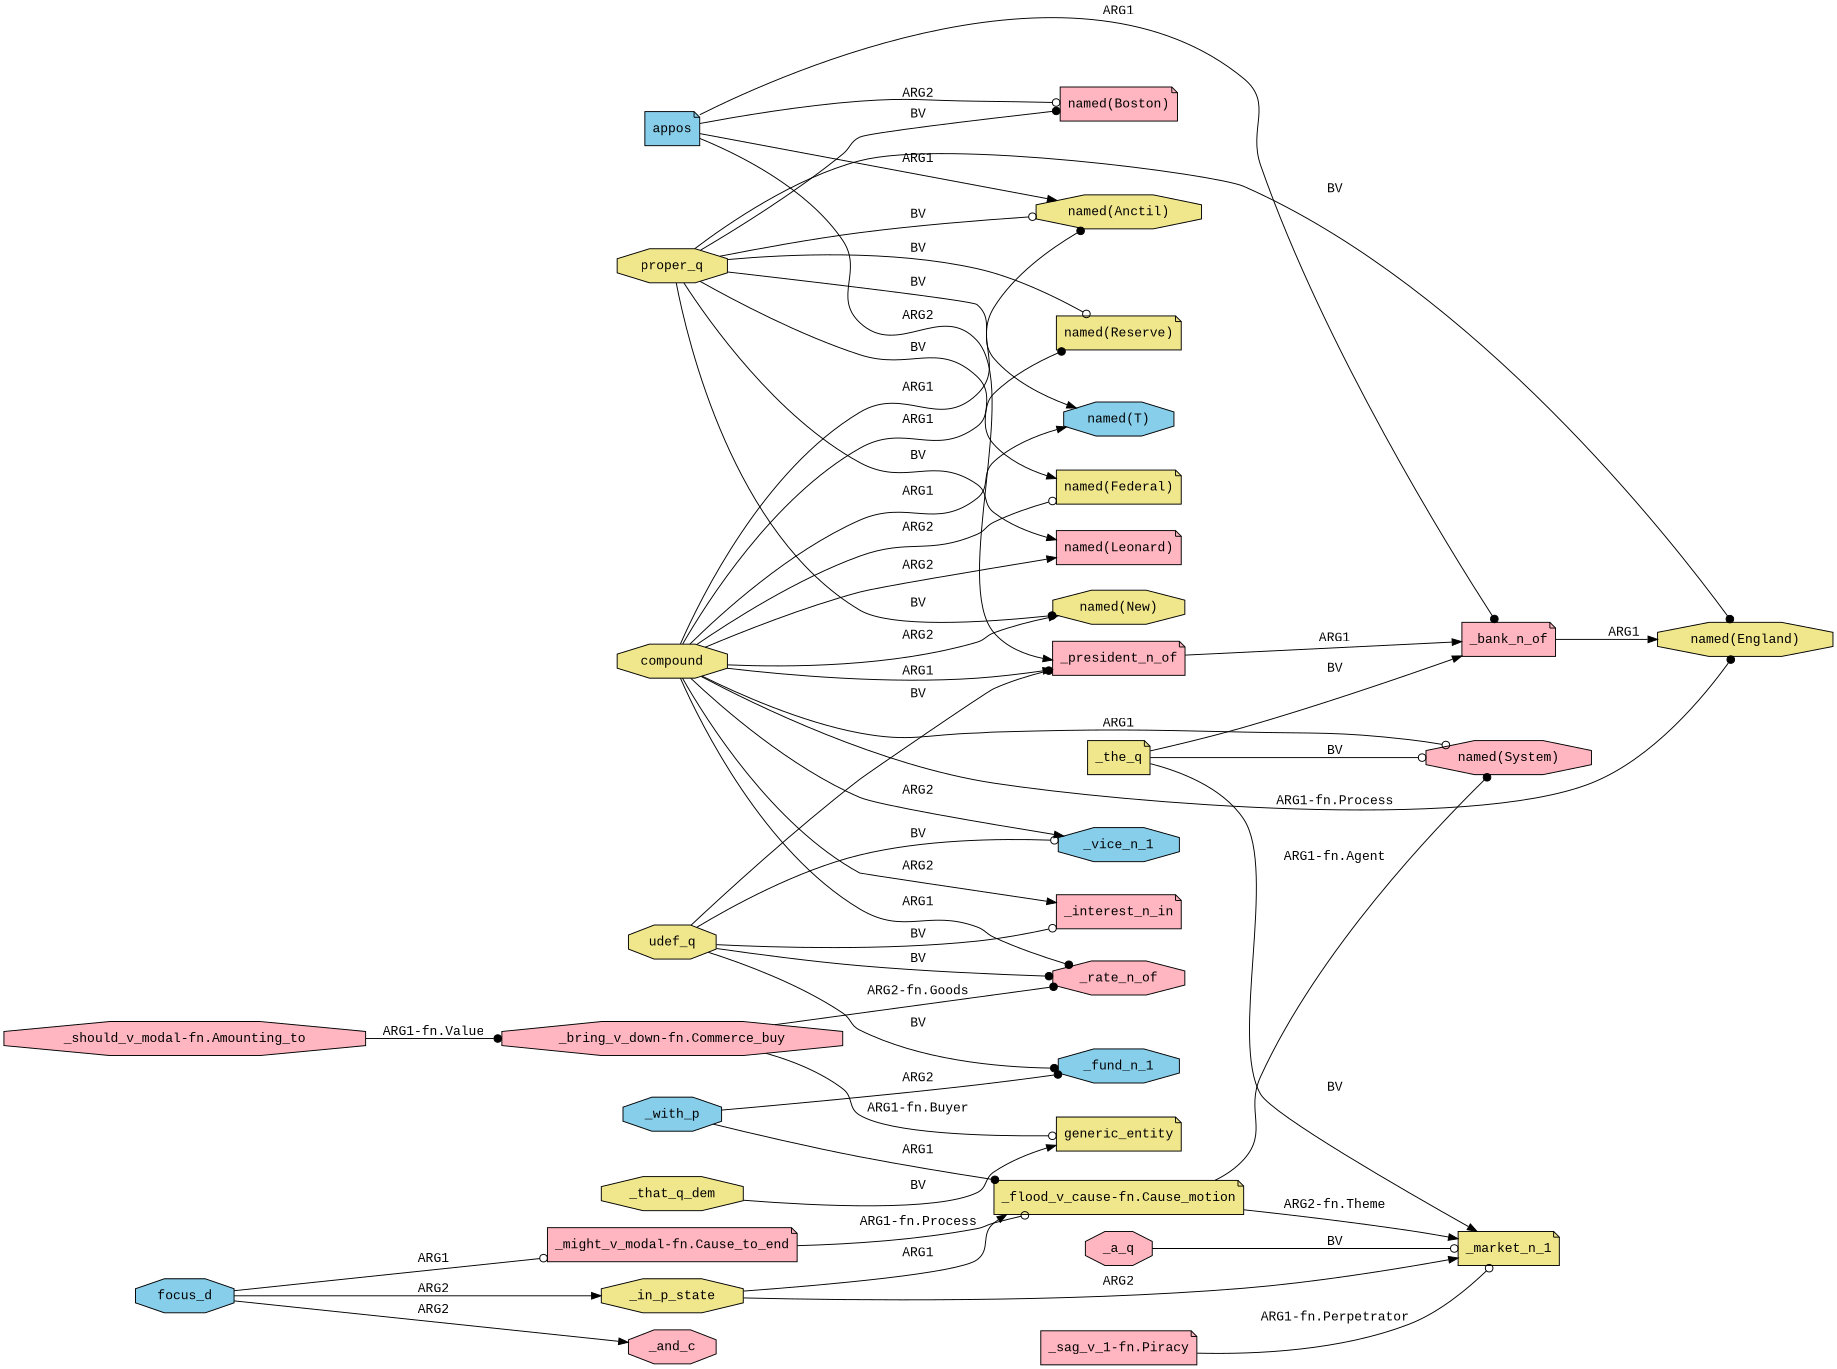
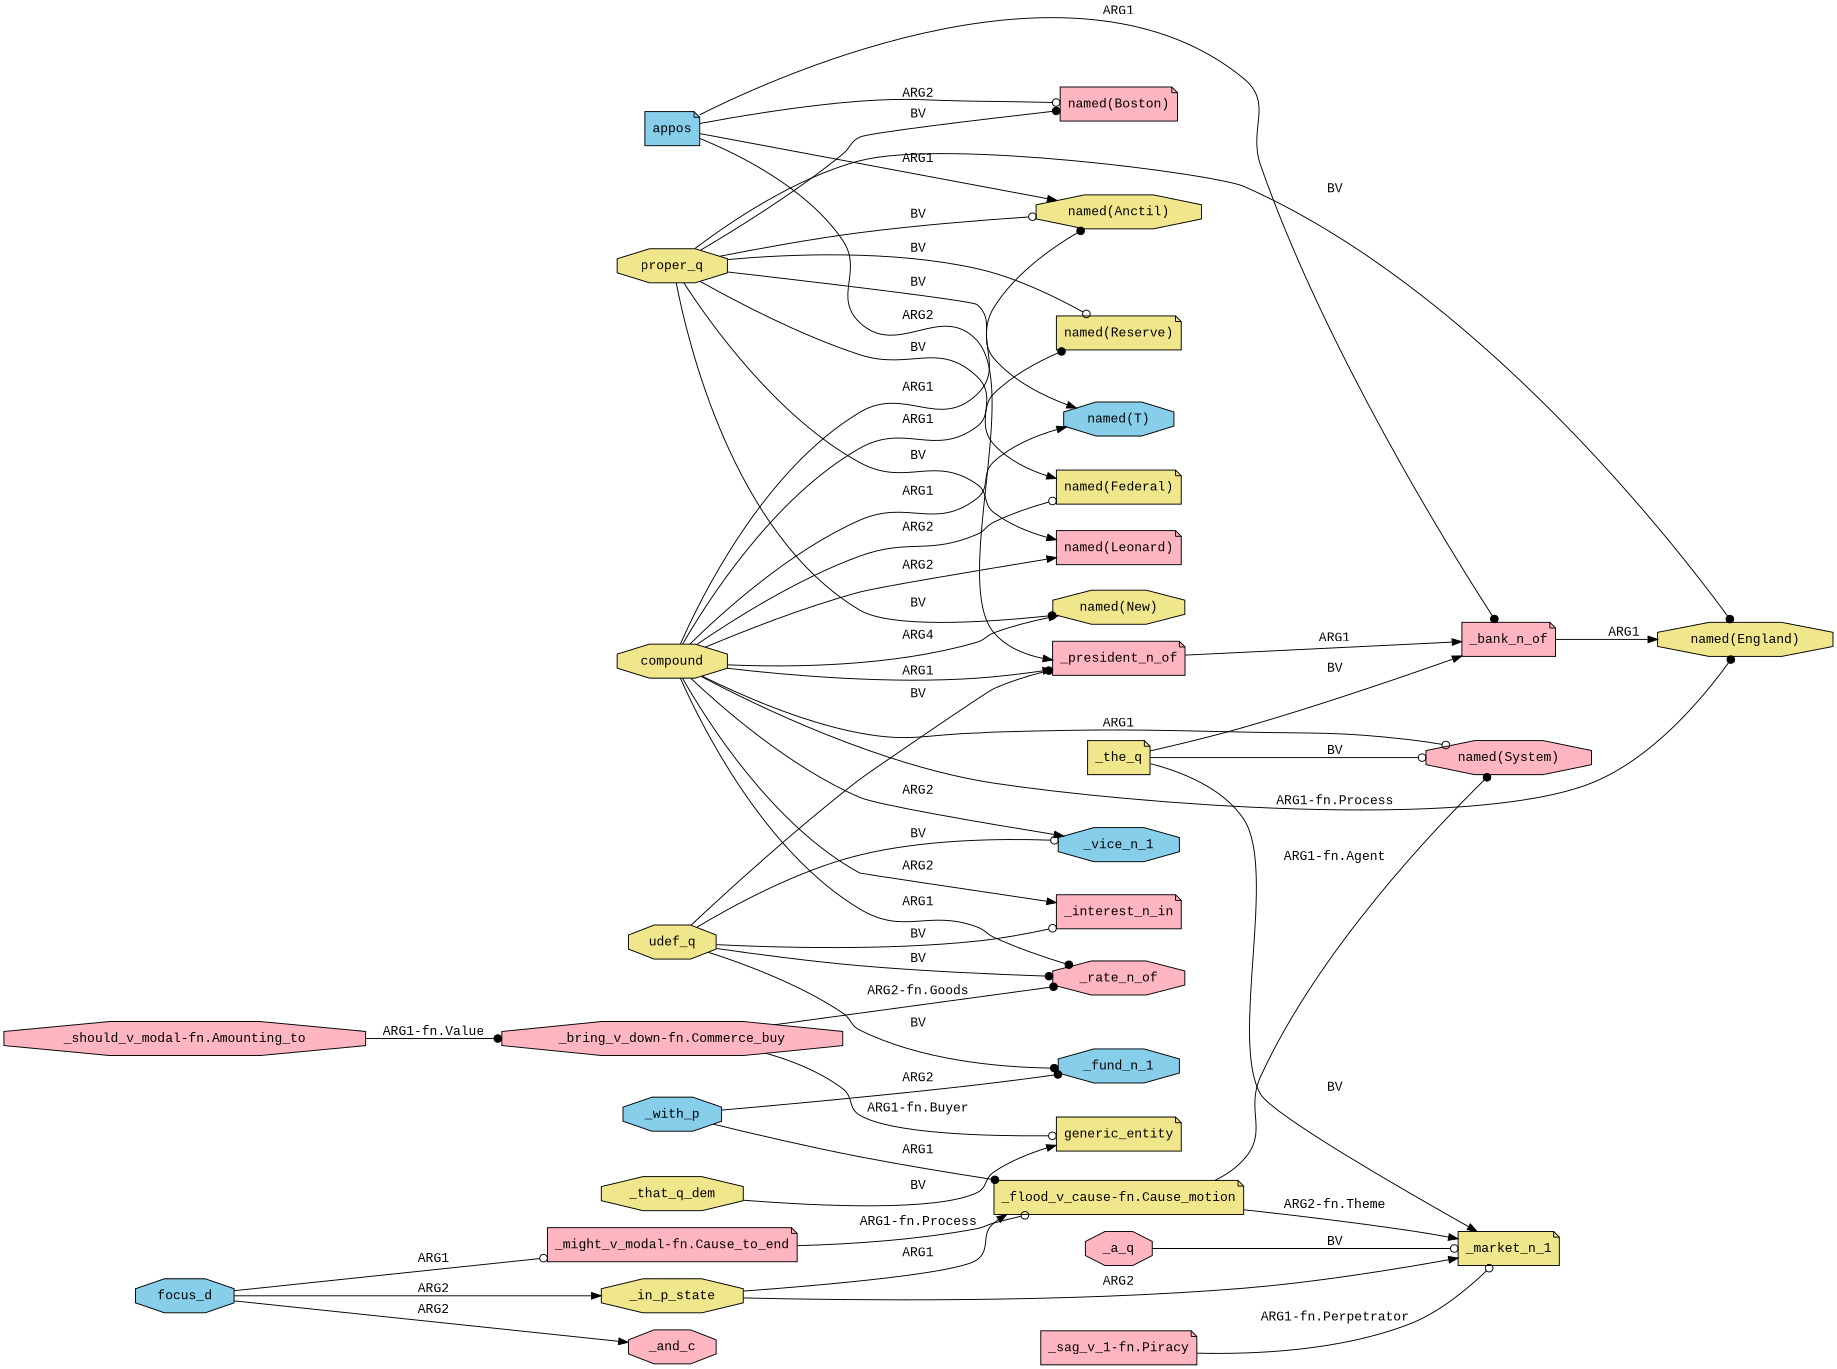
edge "compound" -> "named(New)": label "ARG2" -> "ARG4"
